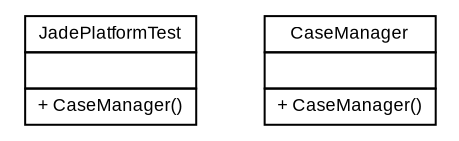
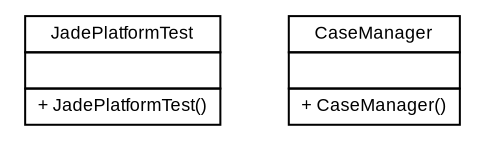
node "JadePlatformTest": text "+ CaseManager()" -> "+ JadePlatformTest()"
